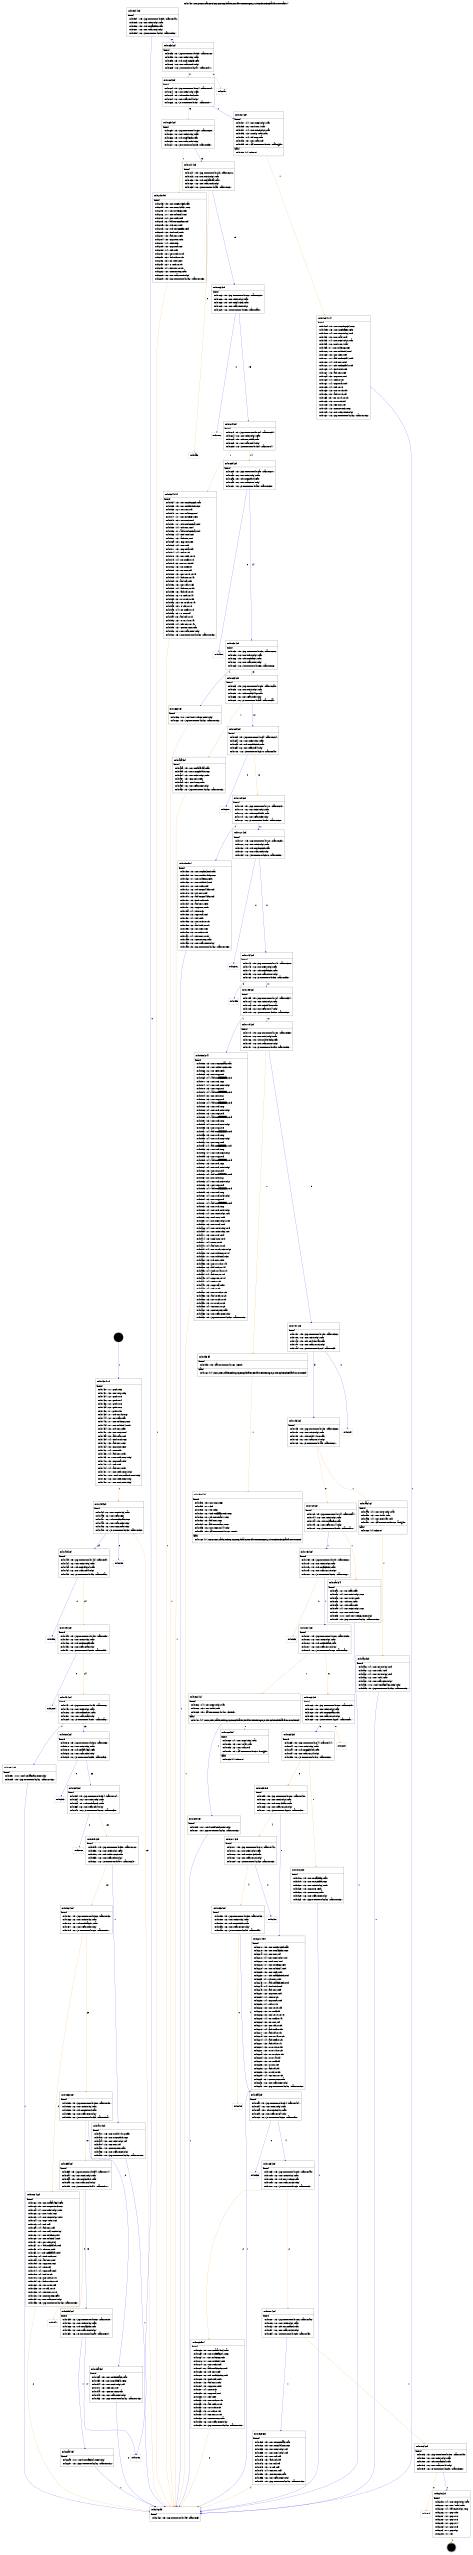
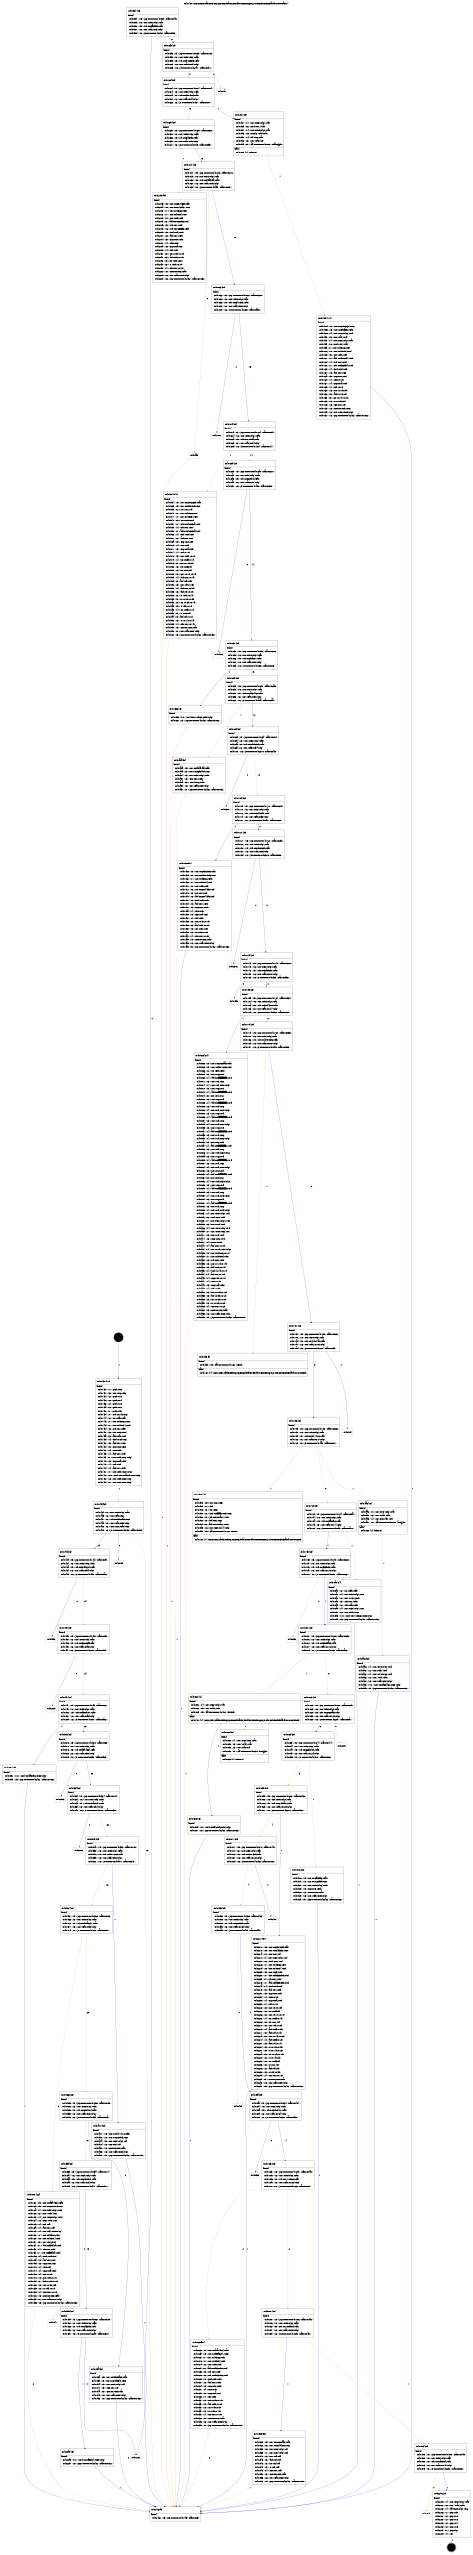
edge "0x4021b5 [91]" -> "0x402482 [5]": now "0x401af8" -> "0x402482 [5]"
edge "0x401db3 [5]" -> "0x401db8 [40]": now "0x4017b3 [28]" -> "0x401db8 [40]"
